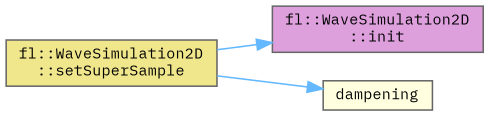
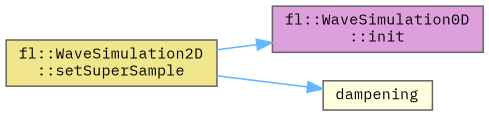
node "fl::WaveSimulation2D ::init": label "fl::WaveSimulation2D ::init" -> "fl::WaveSimulation0D ::init"
